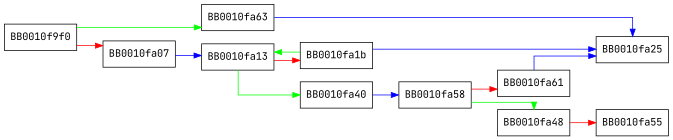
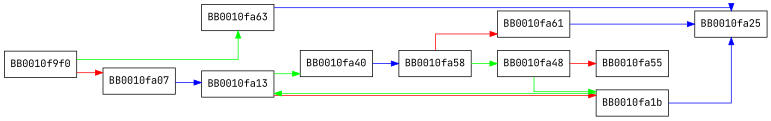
edge "BB0010fa48" -> "BB0010fa1b": added
